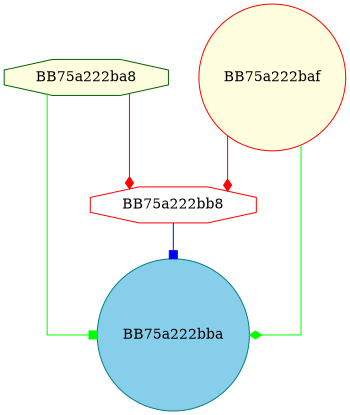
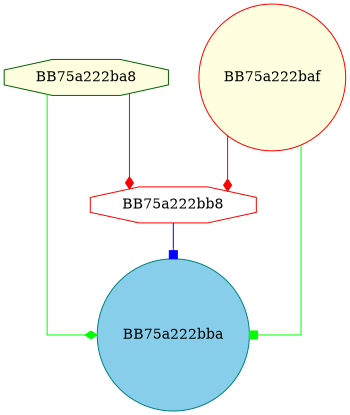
edge "BB75a222ba8" -> "BB75a222bba": arrowhead box -> diamond
edge "BB75a222baf" -> "BB75a222bba": arrowhead diamond -> box
